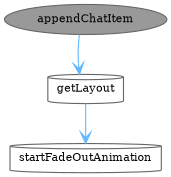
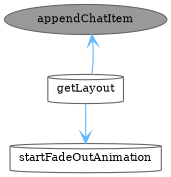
edge "appendChatItem" -> "getLayout": reversed
